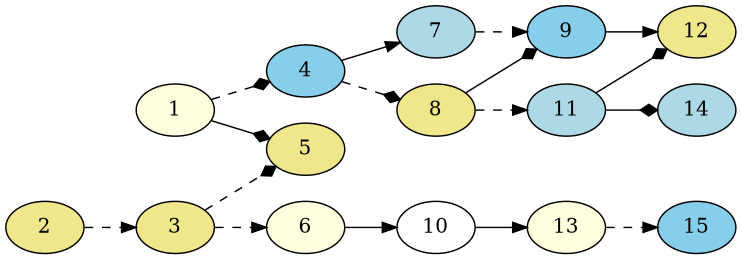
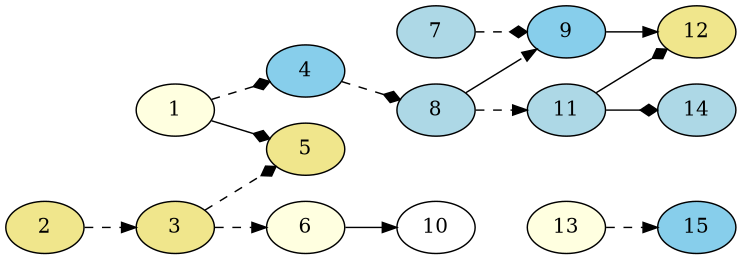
edge "7" -> "9": arrowhead normal -> diamond
edge "4" -> "7": removed
edge "8" -> "9": arrowhead diamond -> normal
node "8": fillcolor khaki -> lightblue
edge "10" -> "13": removed
